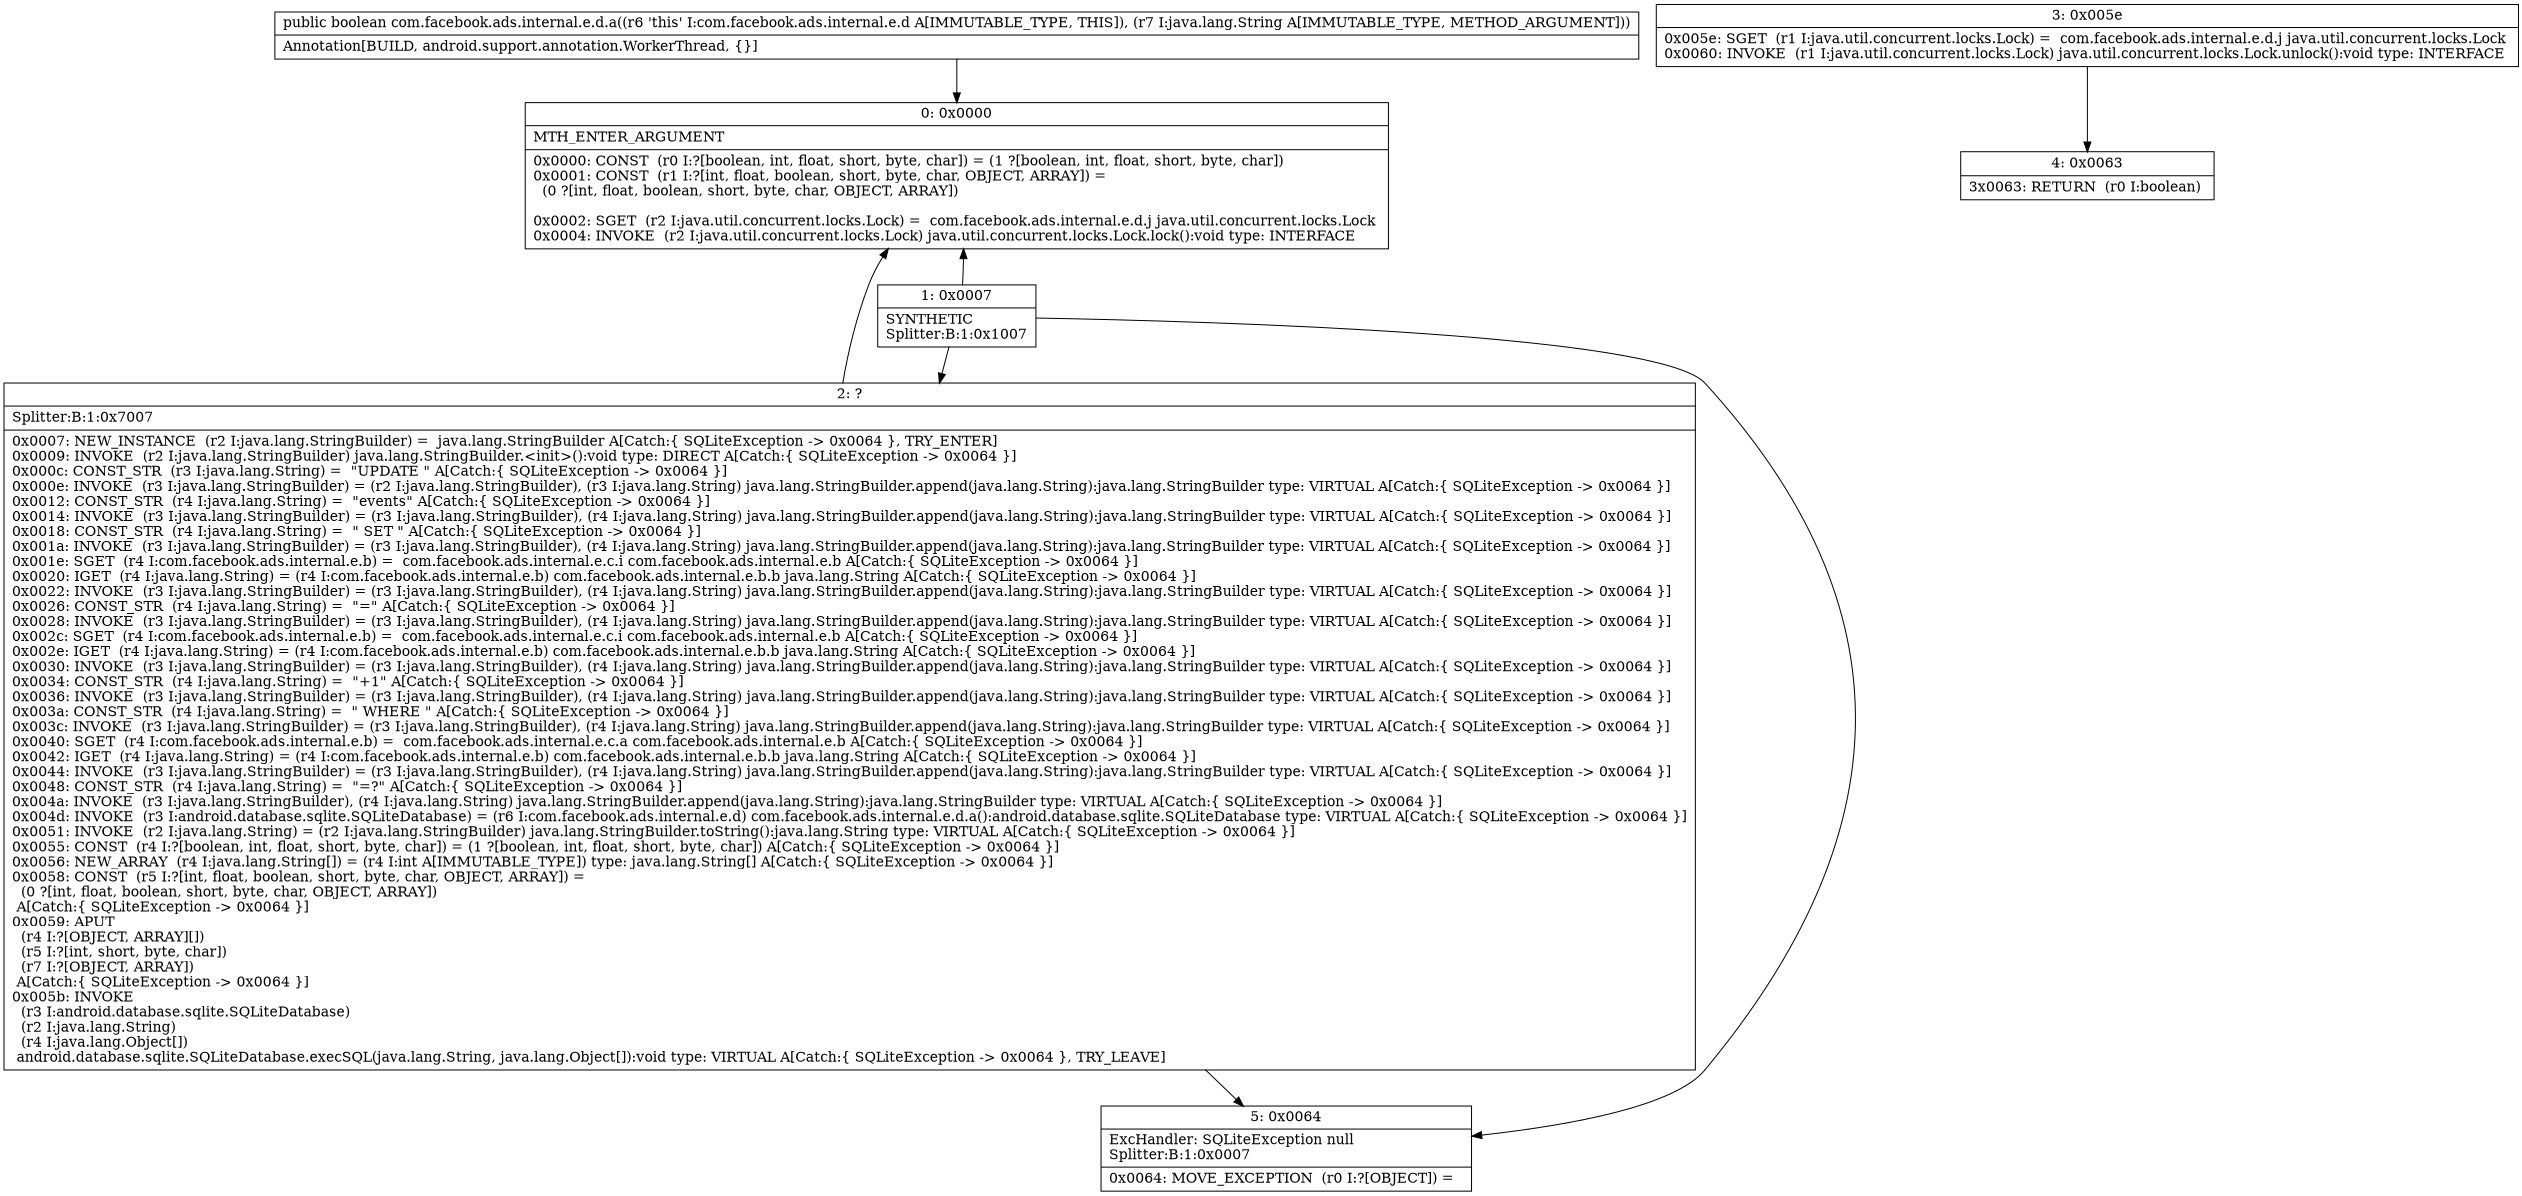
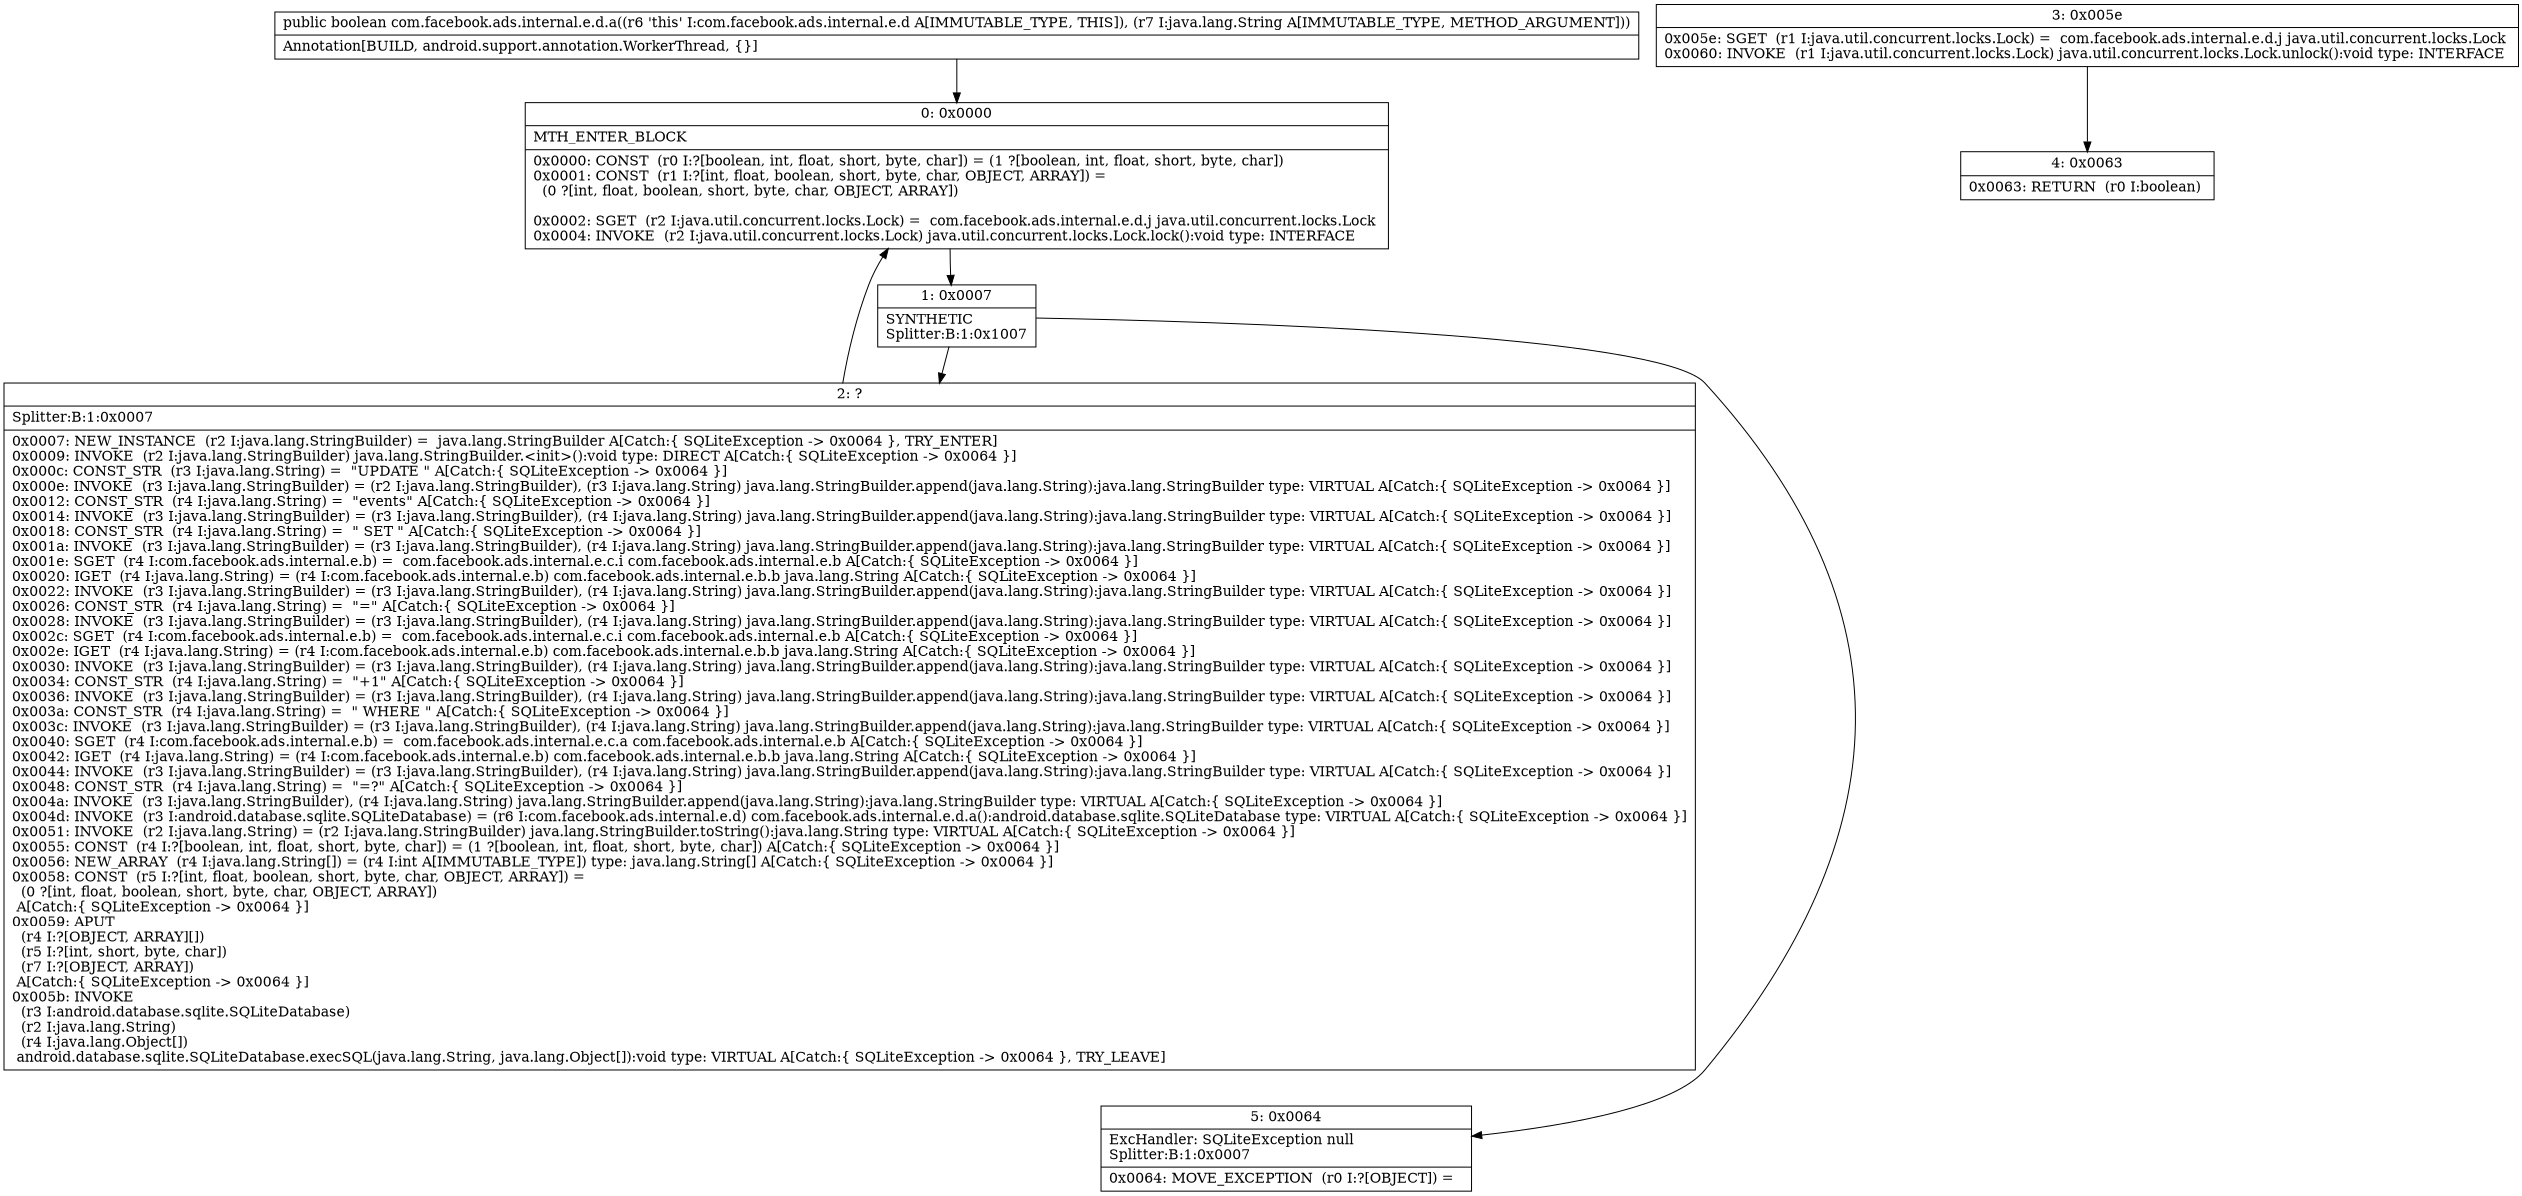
node "0: 0x0000": text "MTH_ENTER_ARGUMENT" -> "MTH_ENTER_BLOCK"
node "4: 0x0063": text "3x0063: RETURN  (r0 I:boolean)" -> "0x0063: RETURN  (r0 I:boolean)"
edge "1: 0x0007" -> "0: 0x0000": reversed
node "2: ?": text "Splitter:B:1:0x7007" -> "Splitter:B:1:0x0007"
edge "2: ?" -> "5: 0x0064": removed
